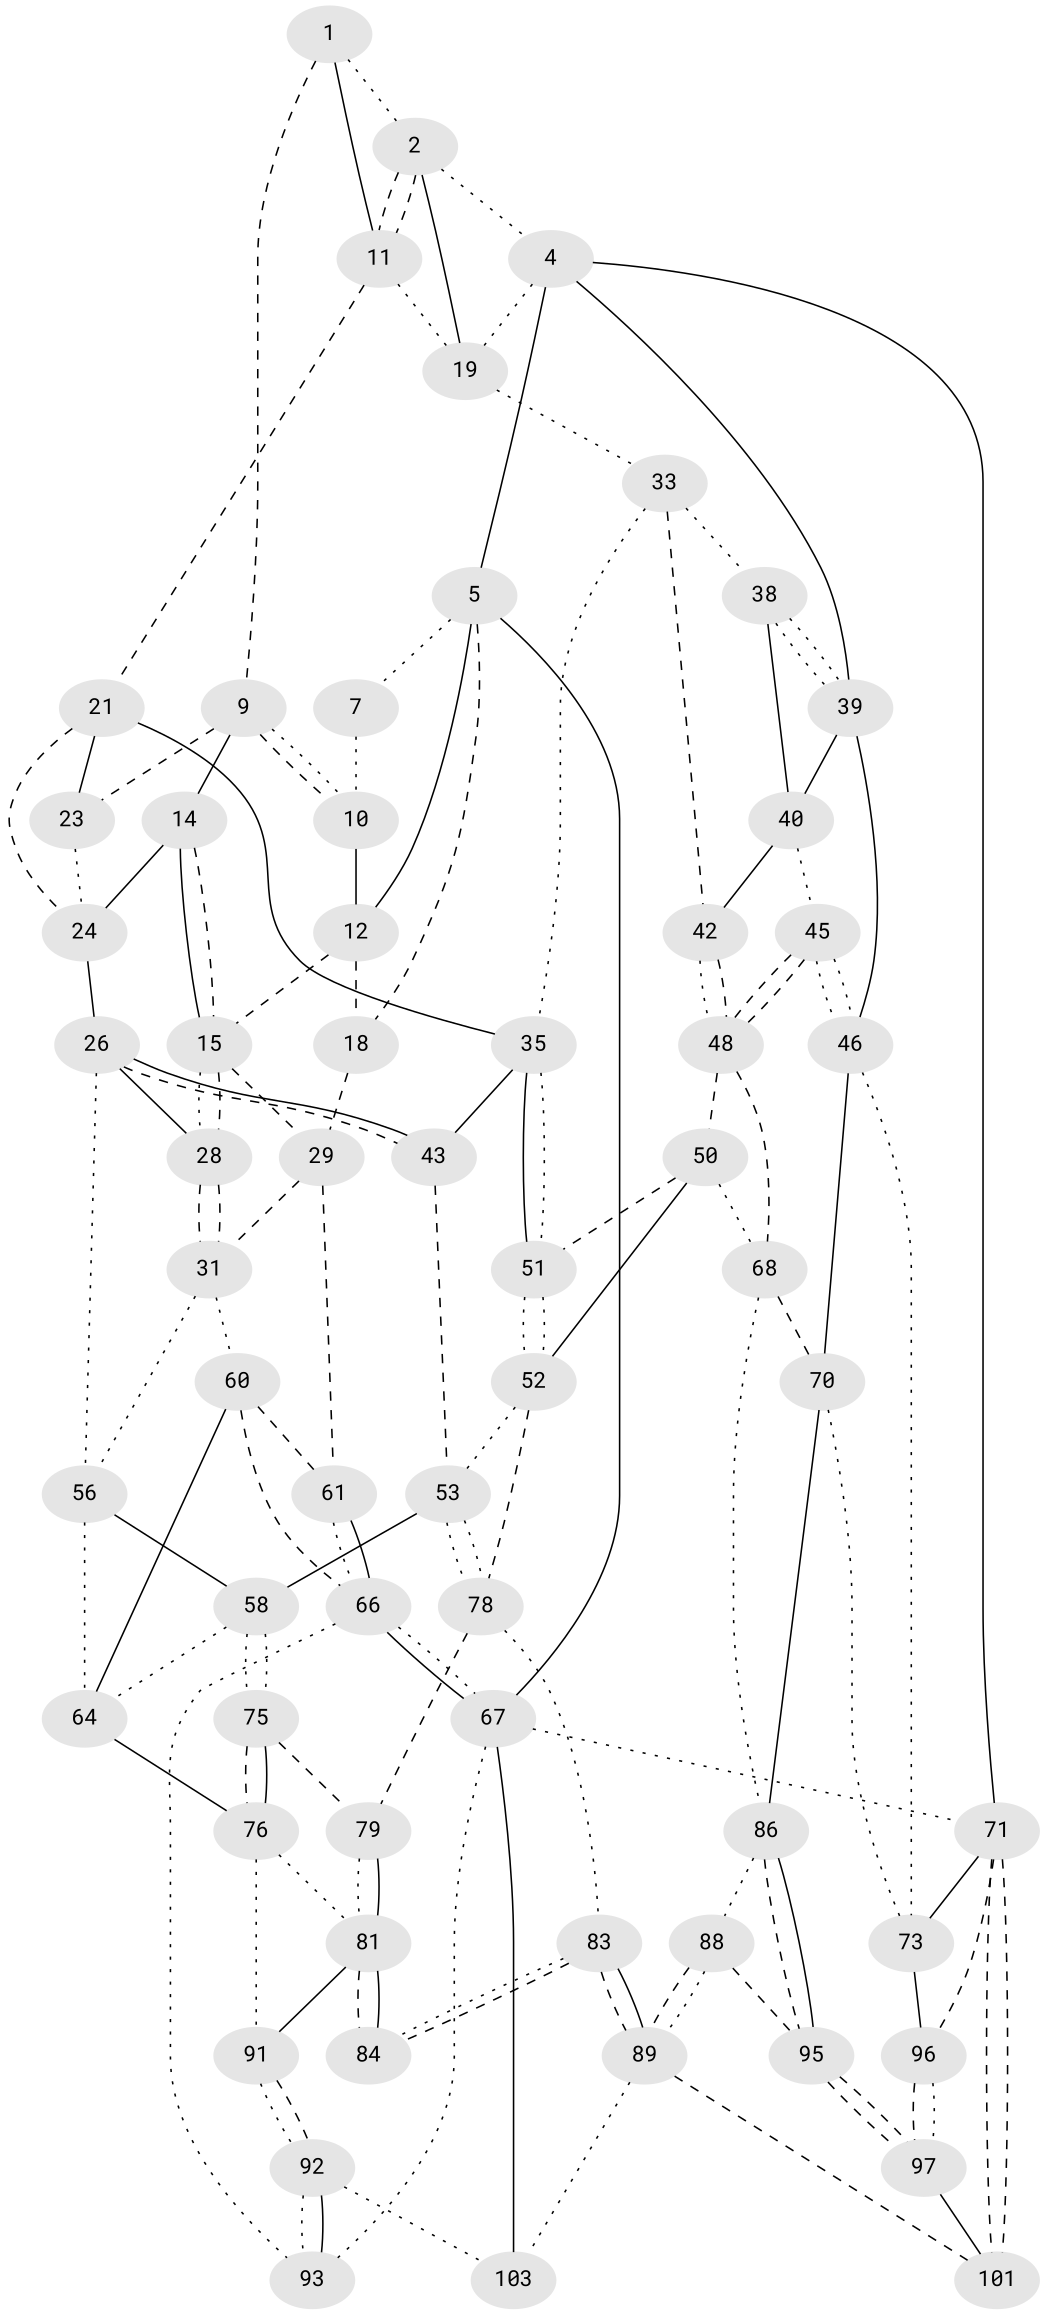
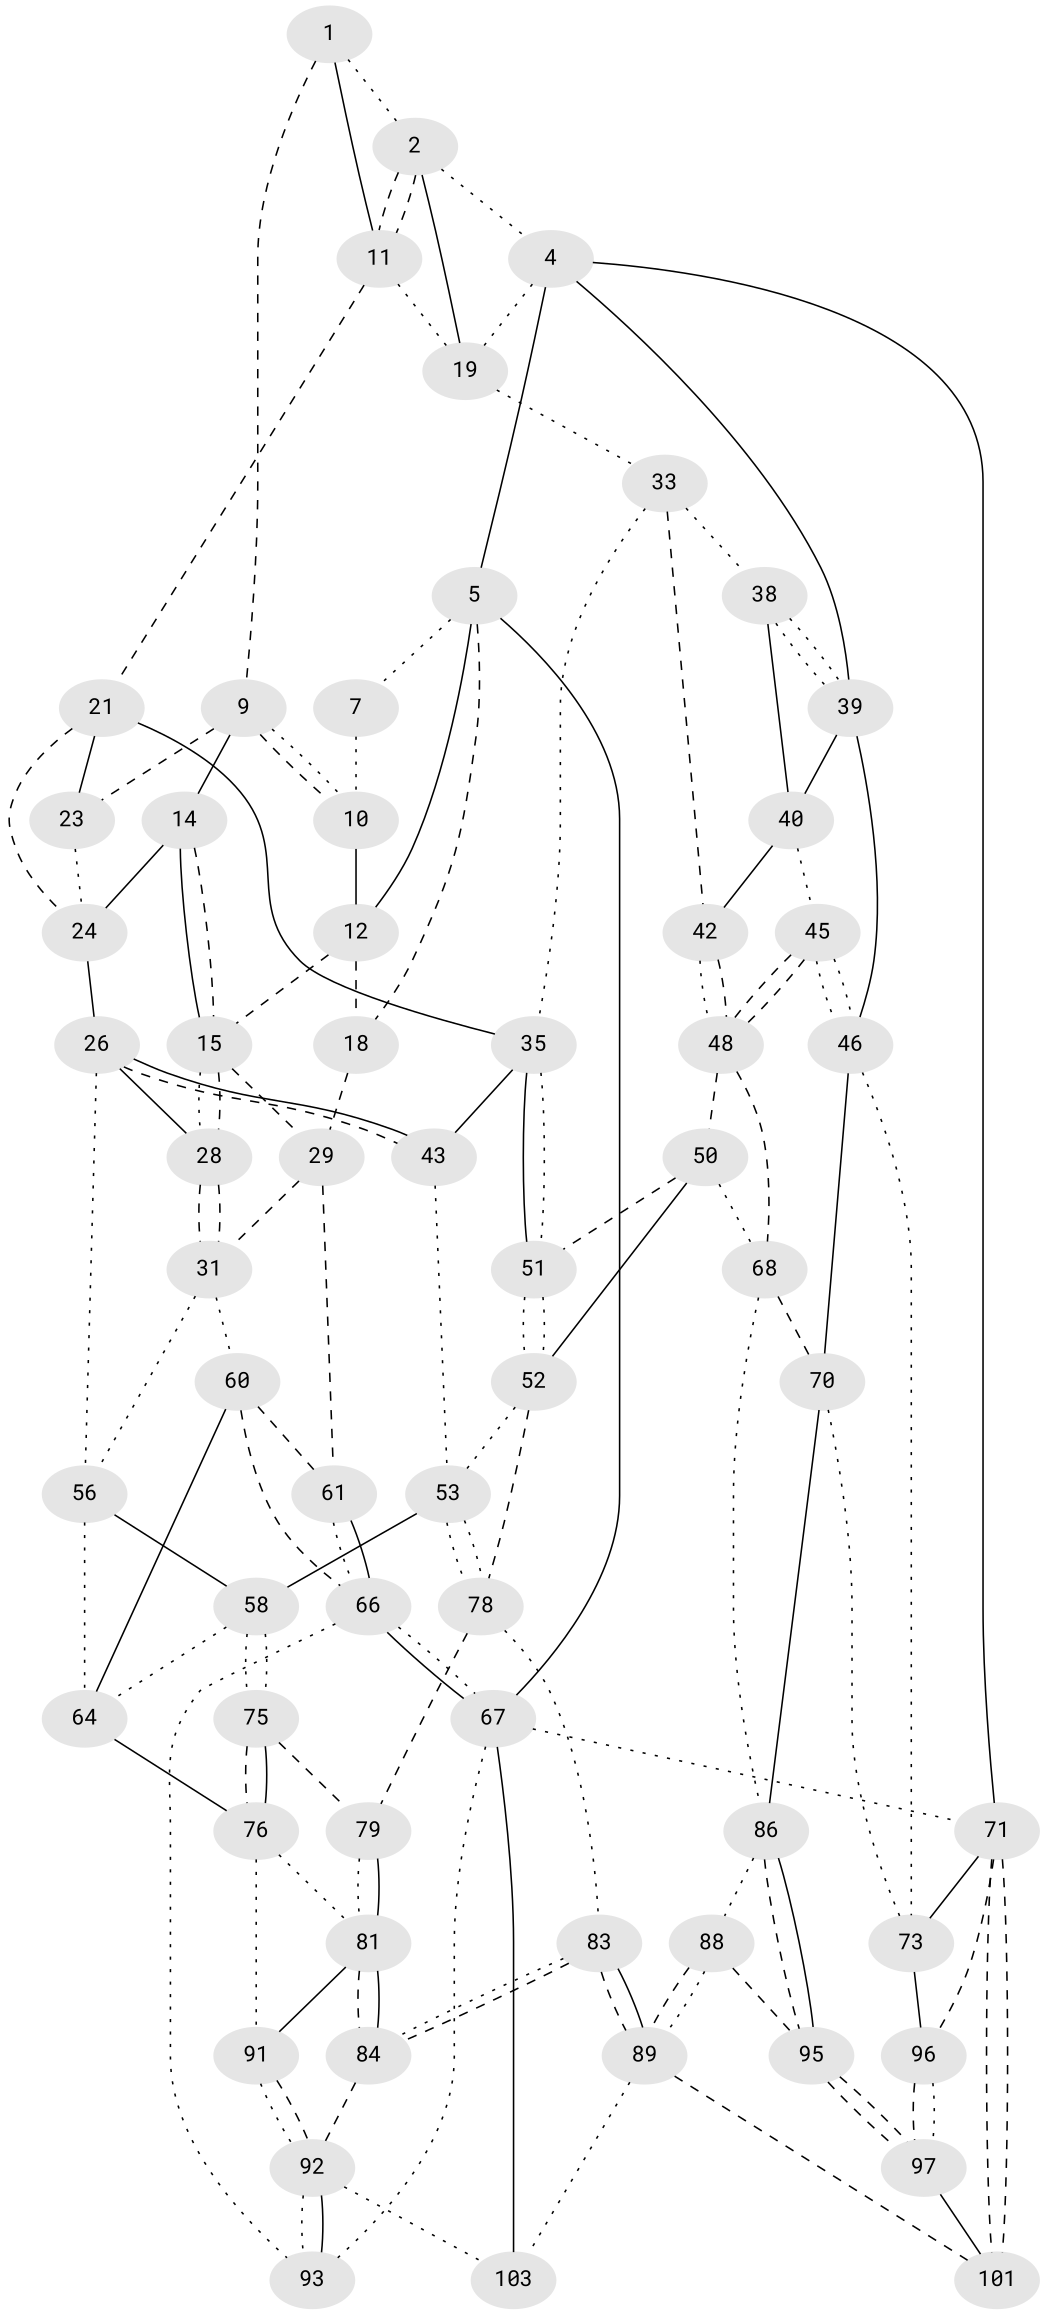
edge "43" -- "53": style dashed -> dotted
edge "84" -- "92": added
